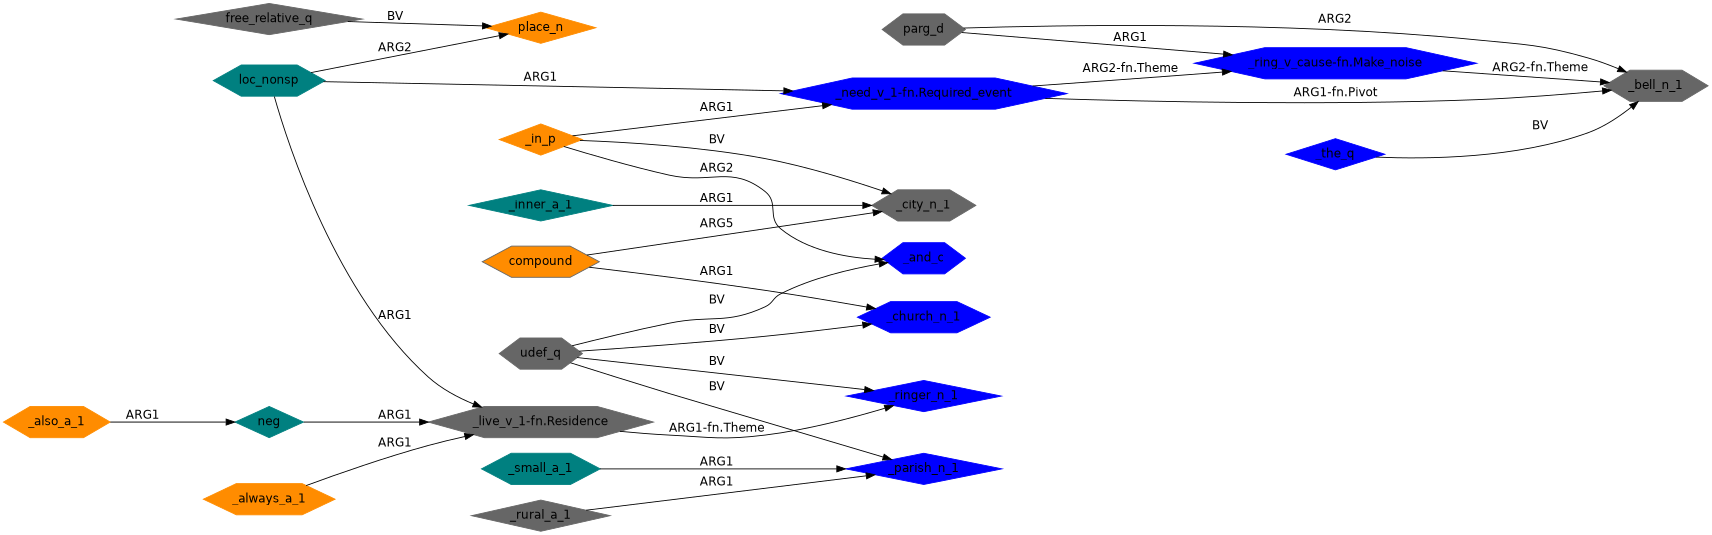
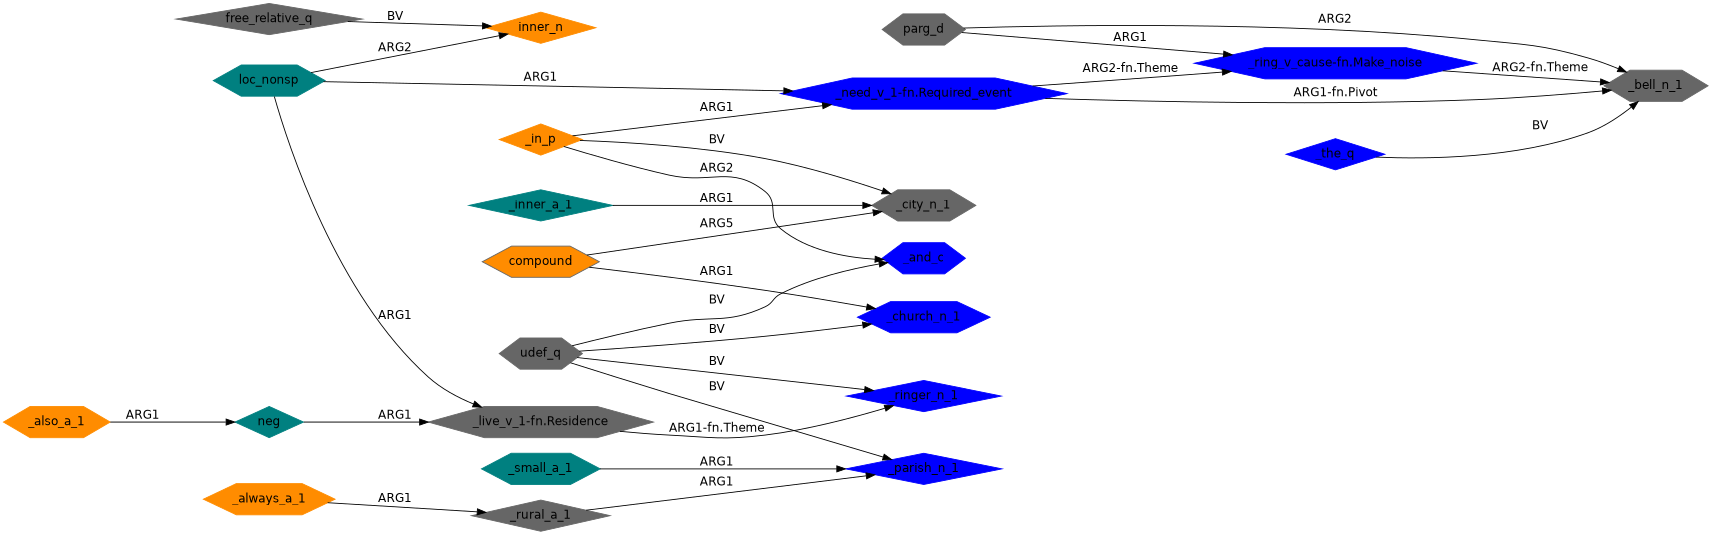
node "place_n": label "place_n" -> "inner_n"
edge "_always_a_1" -> "_live_v_1-fn.Residence": now "_always_a_1" -> "_rural_a_1"
